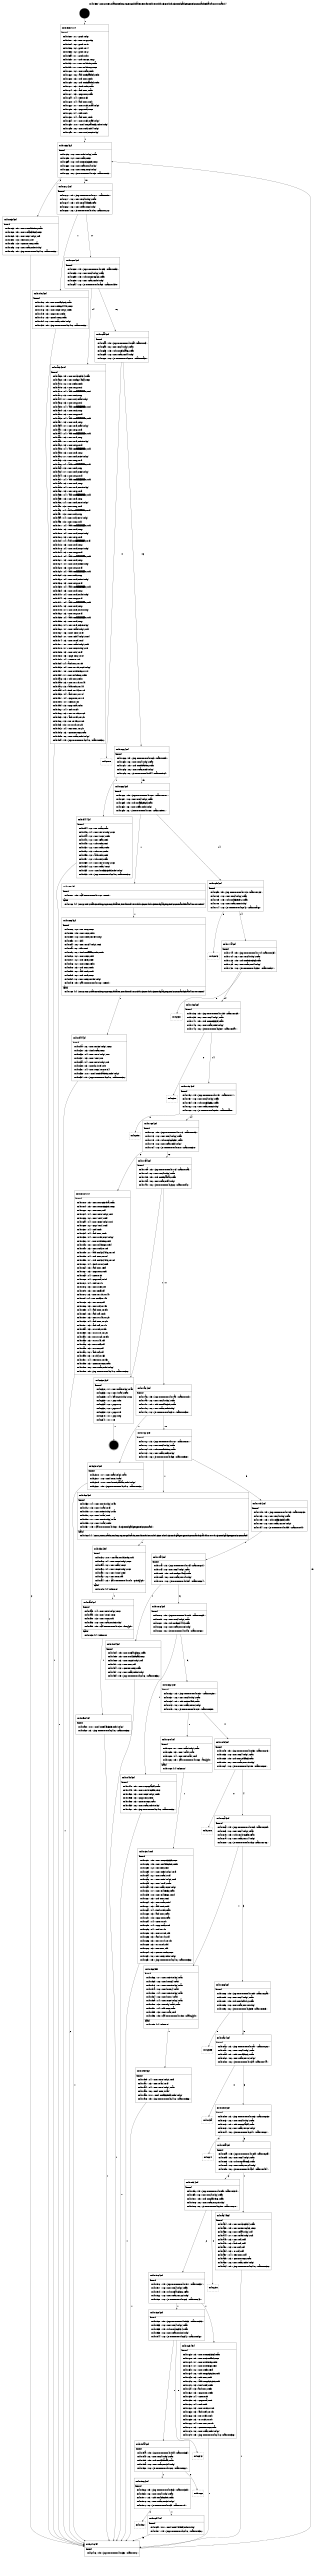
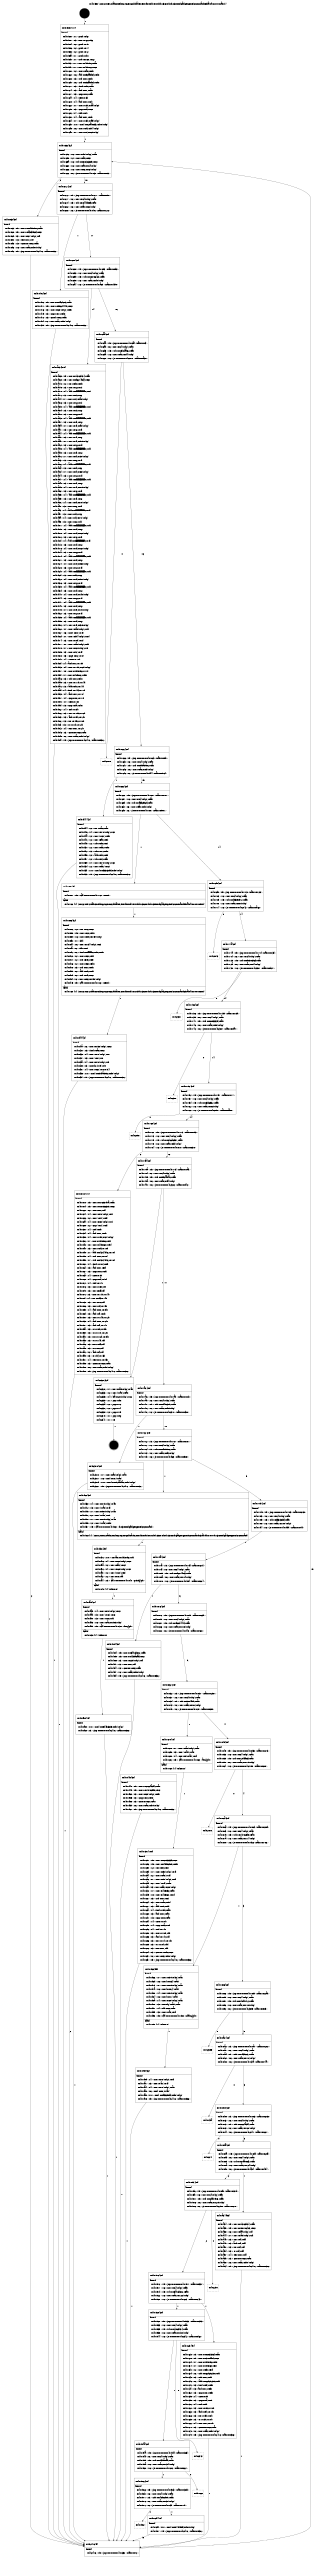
edge "0x401816 [28]" -> "0x401d48 [30]": removed, label "1"
